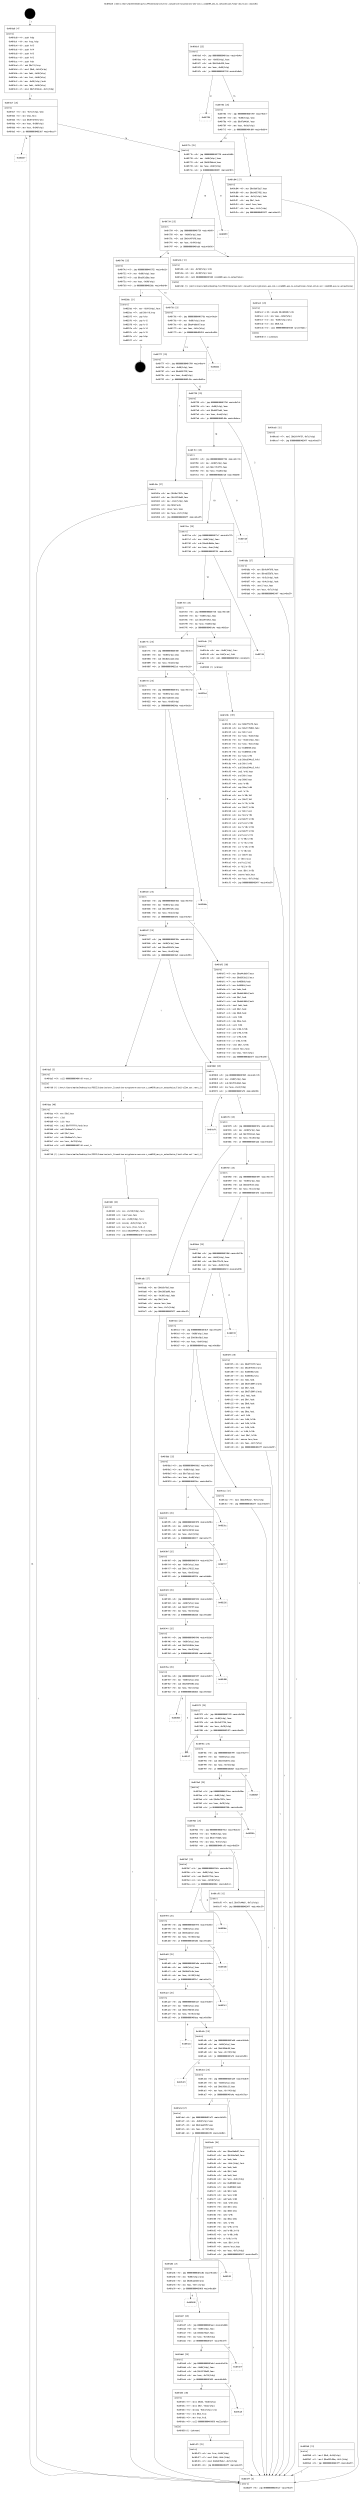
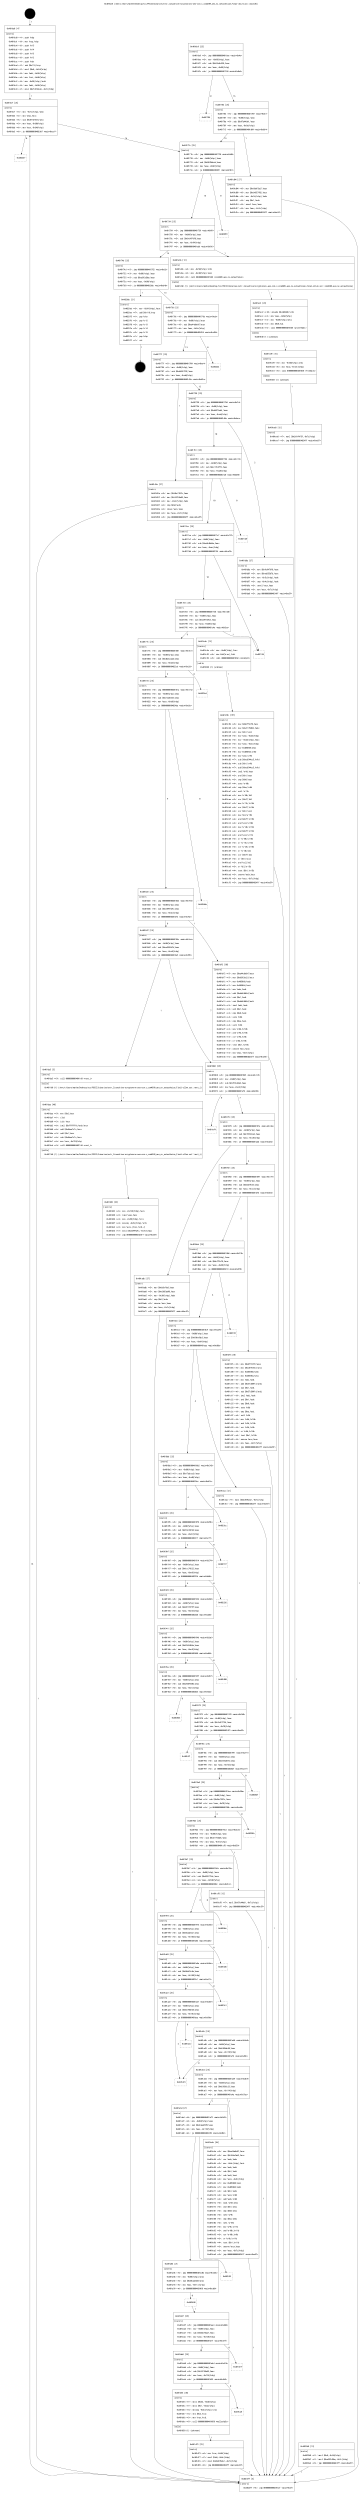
node "0x401ed9 [15]": added
edge "0x4017e3 [25]" -> "0x401c4e [13]": now "0x4017e3 [25]" -> "0x402194"
edge "0x40195a [25]" -> "0x4024f3": now "0x40195a [25]" -> "0x401973 [25]"
edge "0x401a22 [25]" -> "0x401a3b [25]": now "0x401a22 [25]" -> "0x401af6"
edge "0x401a86 [25]" -> "0x401a9f [25]": now "0x402488" -> "0x401a9f [25]"
